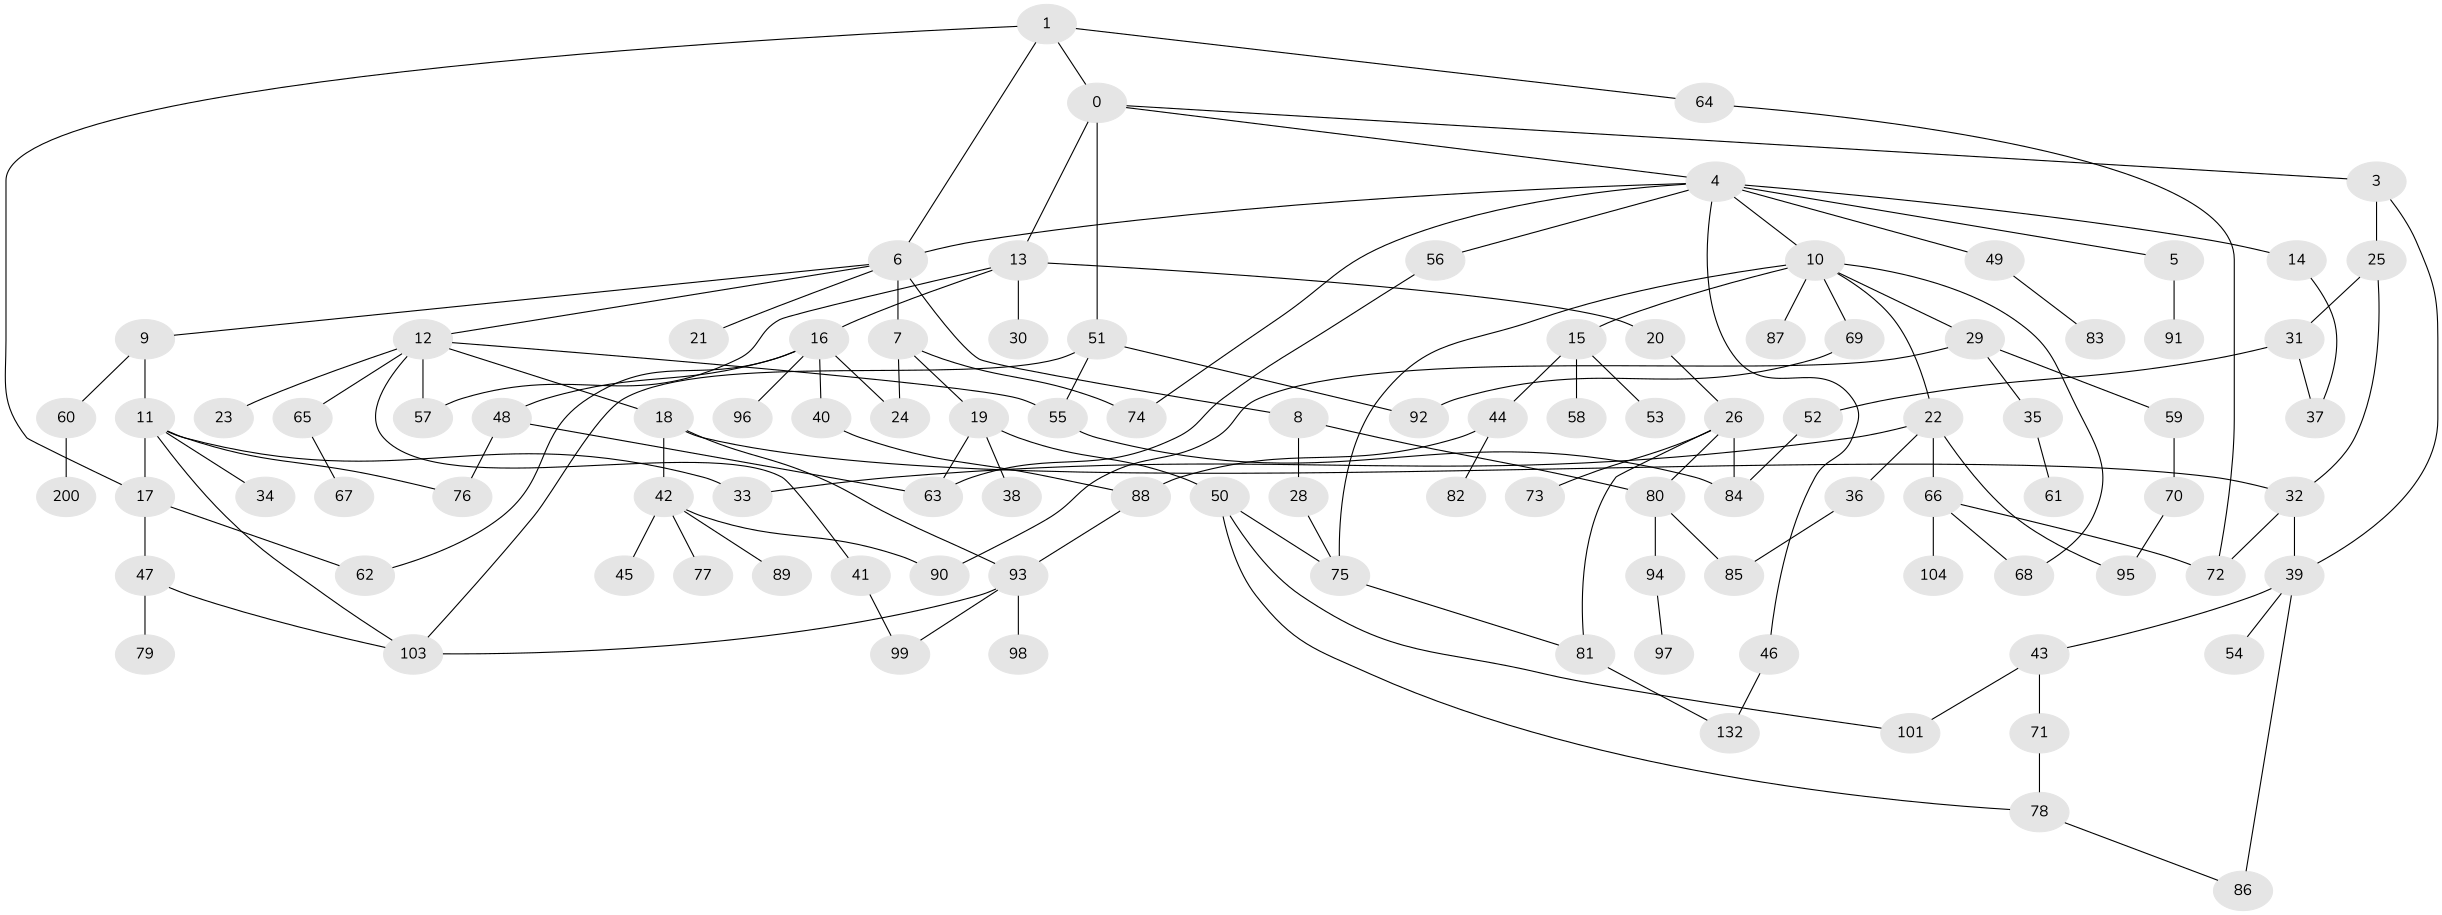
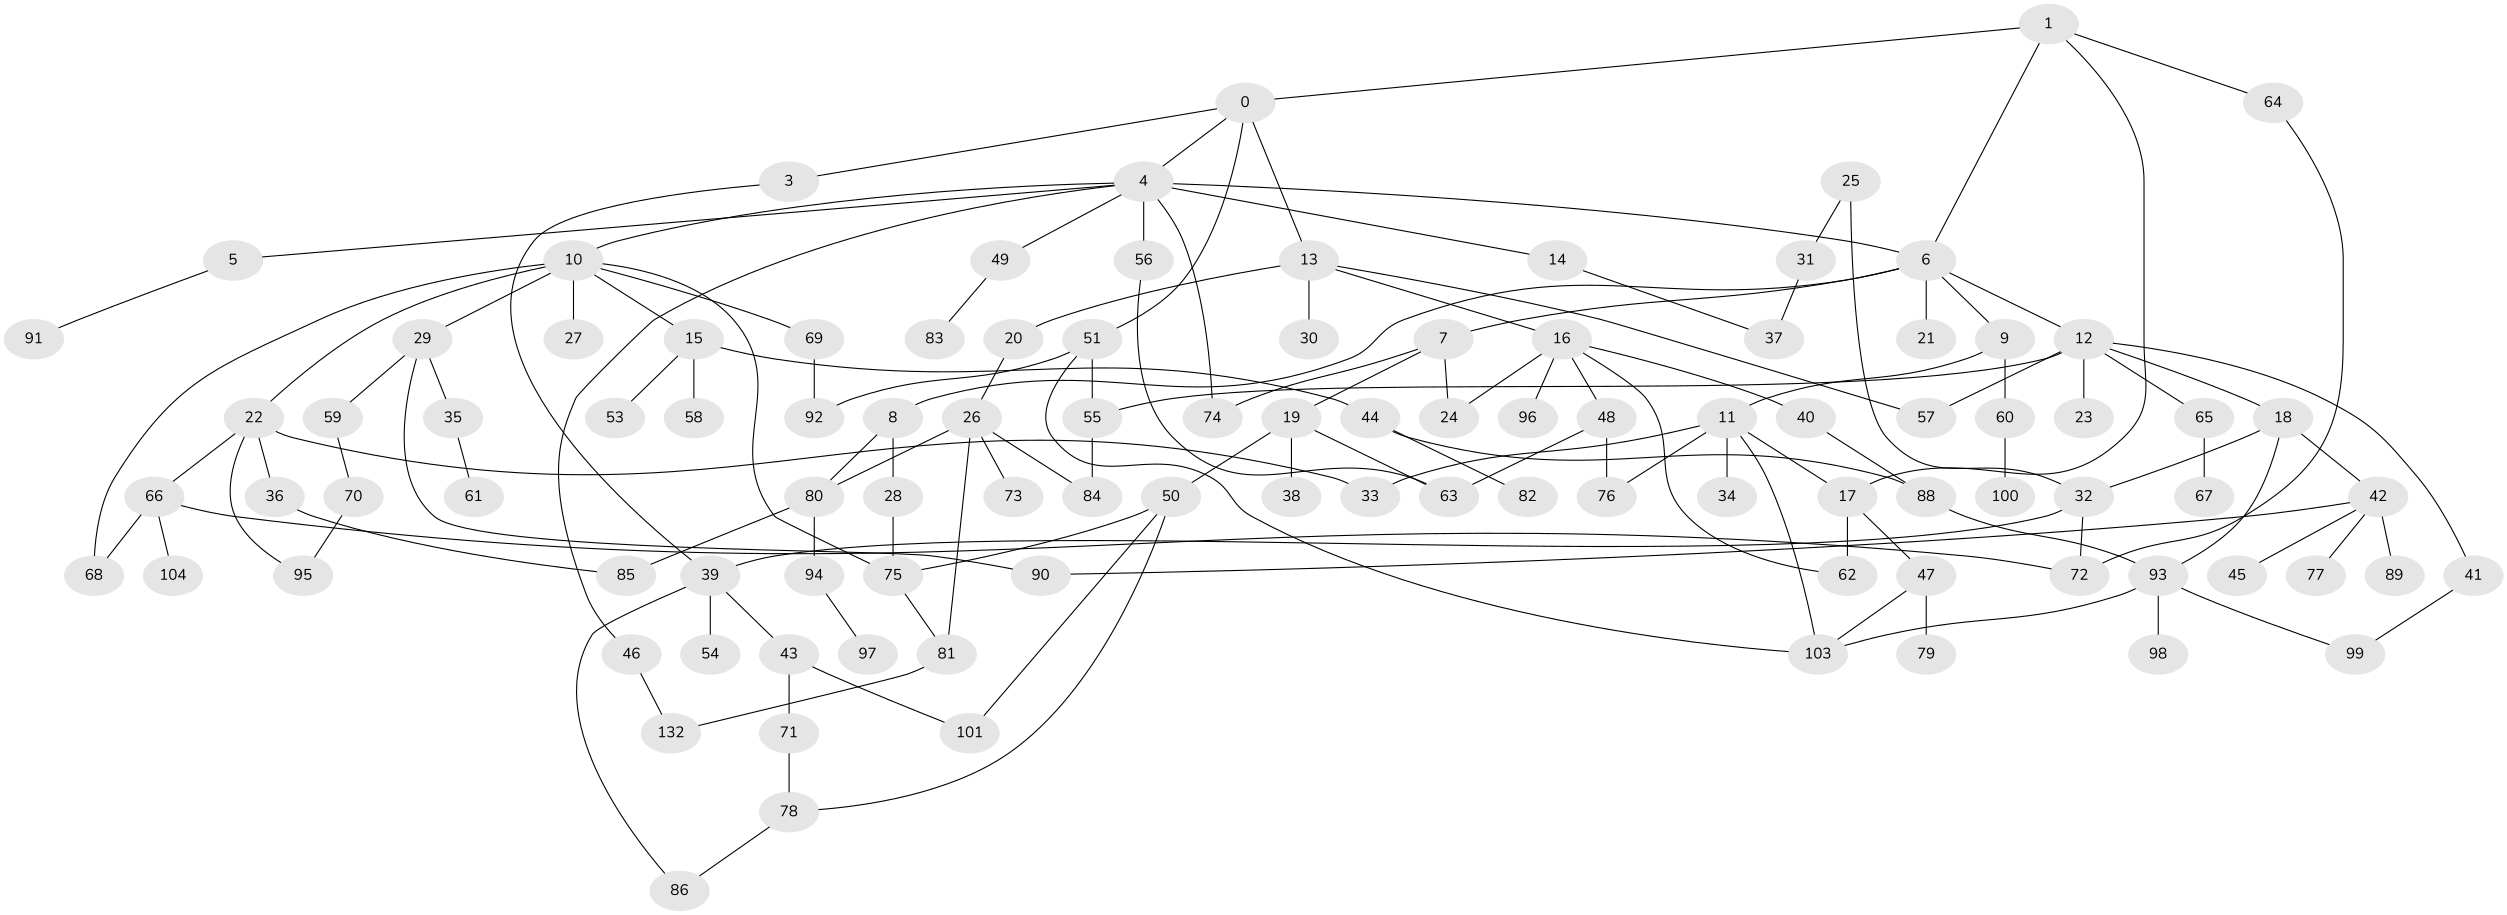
edge "3" -- "25": removed
node "87": label "87" -> "27"
node "52": removed
node "200": label "200" -> "100"
